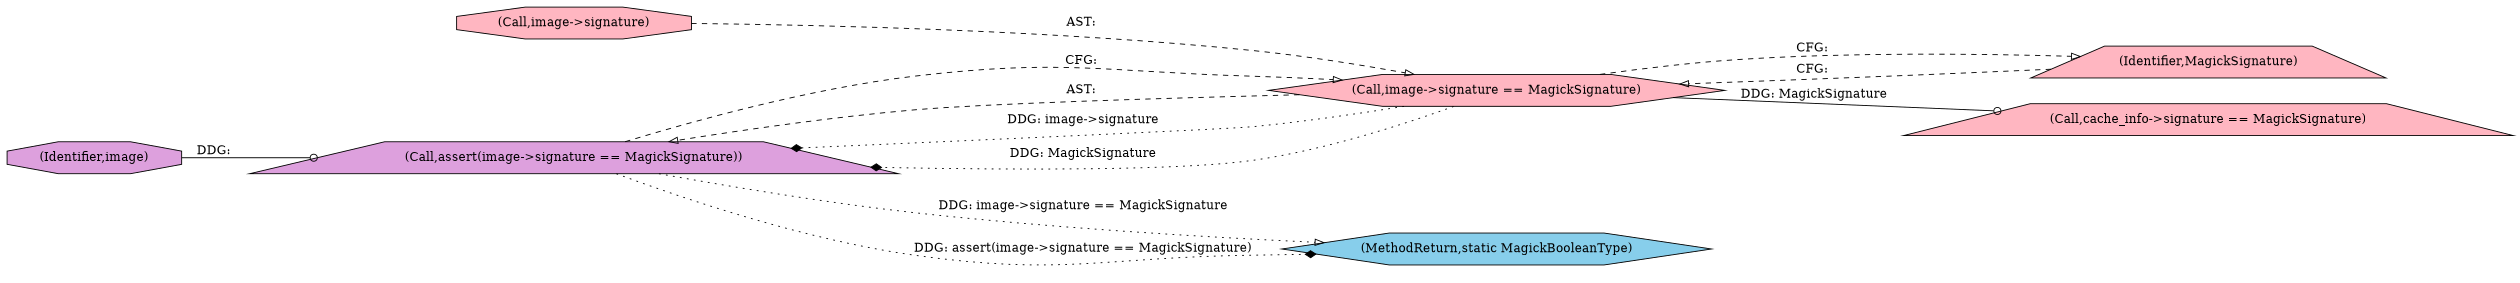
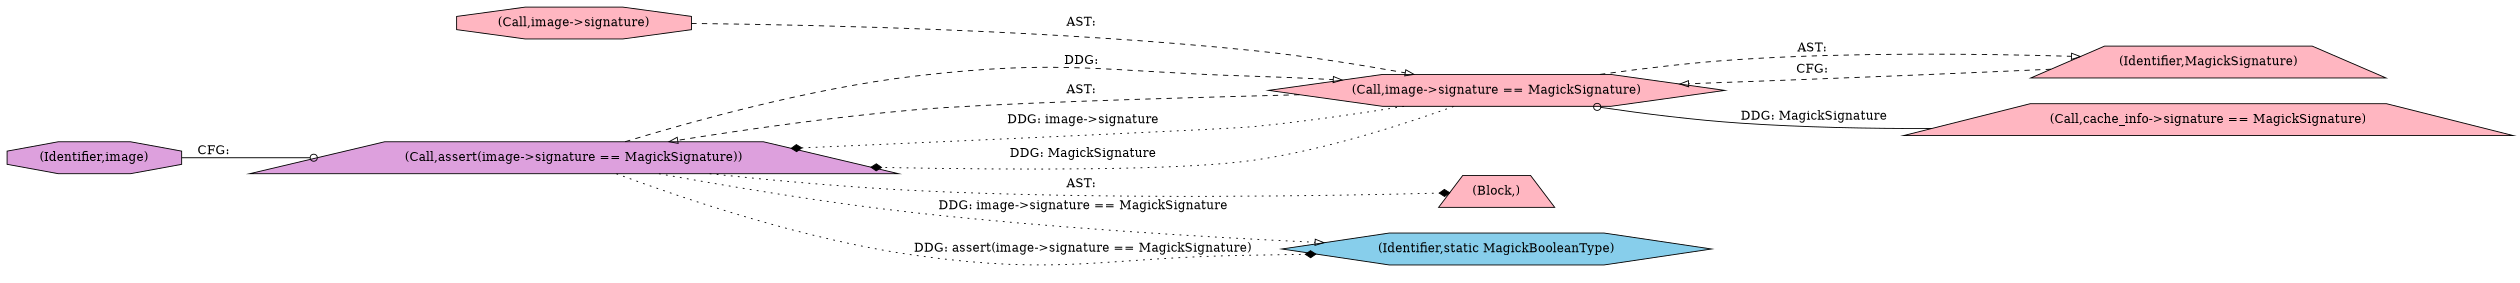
edge "(Call,image->signature == MagickSignature)" -> "(Identifier,MagickSignature)": label "CFG: " -> "AST: "
edge "(Call,assert(image->signature == MagickSignature))" -> "(Call,image->signature == MagickSignature)": label "CFG: " -> "DDG: "
edge "(Call,image->signature == MagickSignature)" -> "(Call,cache_info->signature == MagickSignature)": reversed
edge "(Identifier,image)" -> "(Call,assert(image->signature == MagickSignature))": label "DDG: " -> "CFG: "
node "(Block,)": added
node "(MethodReturn,static MagickBooleanType)": label "(MethodReturn,static MagickBooleanType)" -> "(Identifier,static MagickBooleanType)"
